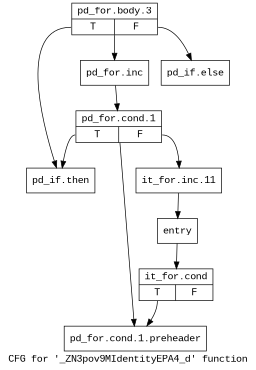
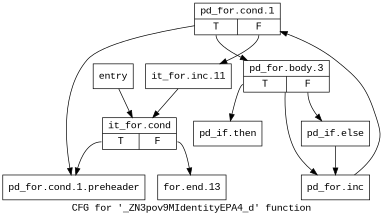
edge "pd_for.cond.1" -> "pd_if.then": now "pd_for.cond.1" -> "pd_for.body.3"
edge "pd_if.else" -> "pd_for.inc": added
node "for.end.13": added
edge "it_for.inc.11" -> "entry": now "it_for.inc.11" -> "it_for.cond"
